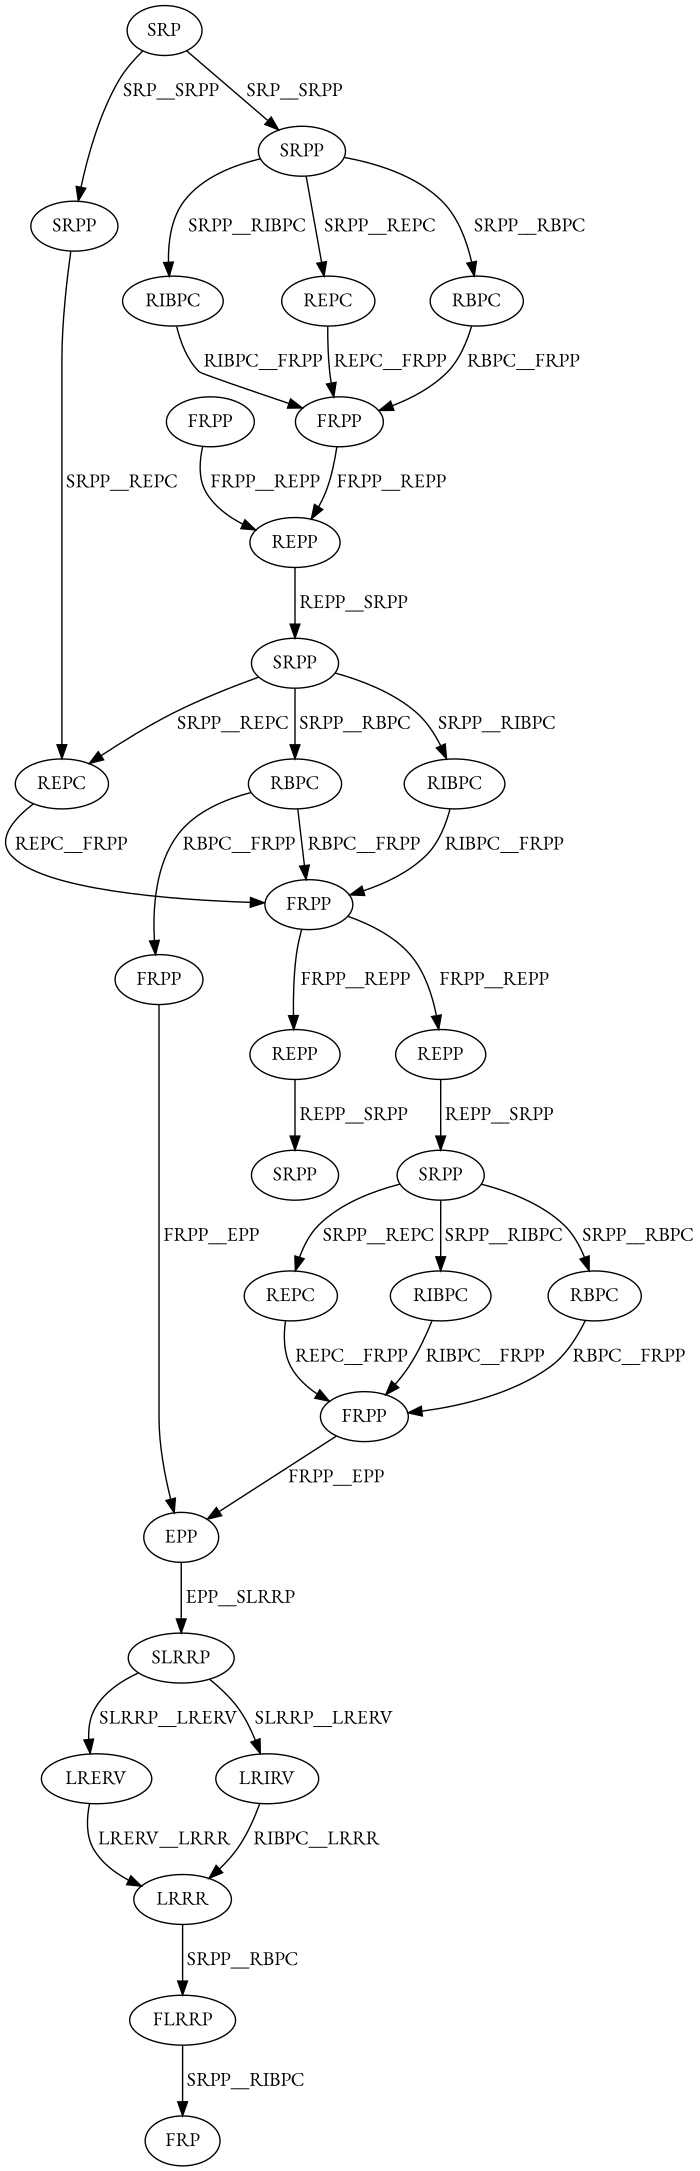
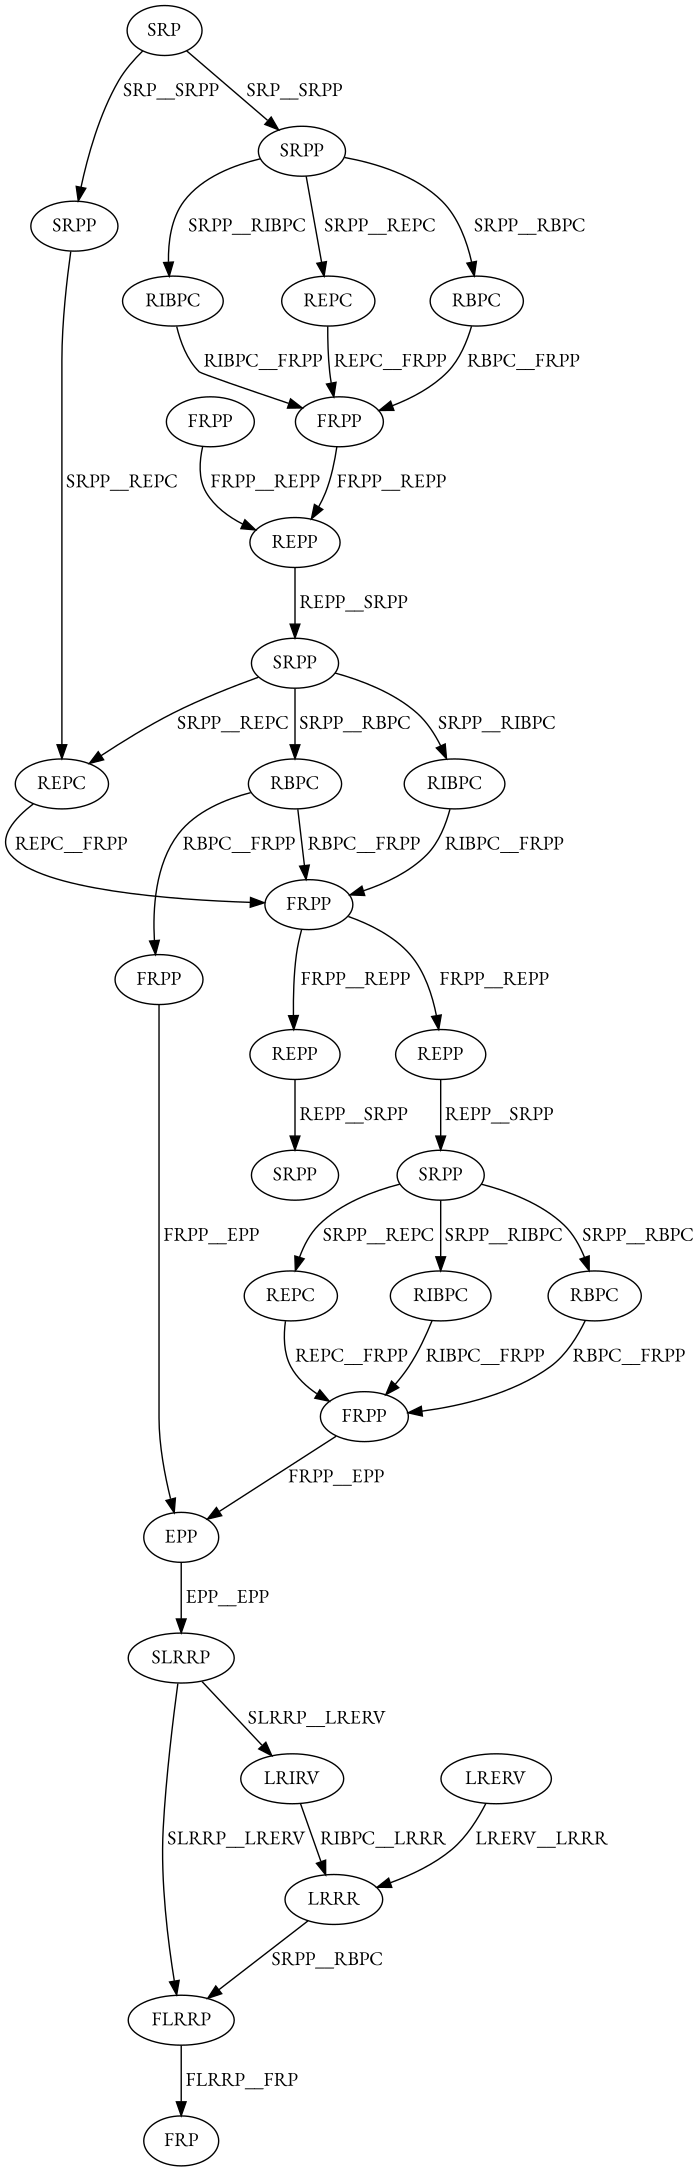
edge "EPP" -> "SLRRP": label " EPP__SLRRP" -> " EPP__EPP"
edge "SLRRP" -> "LRERV": now "SLRRP" -> "FLRRP"
edge "FLRRP" -> "FRP": label " SRPP__RIBPC" -> " FLRRP__FRP"
